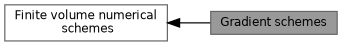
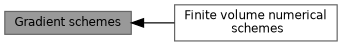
edge "Gradient schemes" -> "Finite volume numerical schemes": reversed
